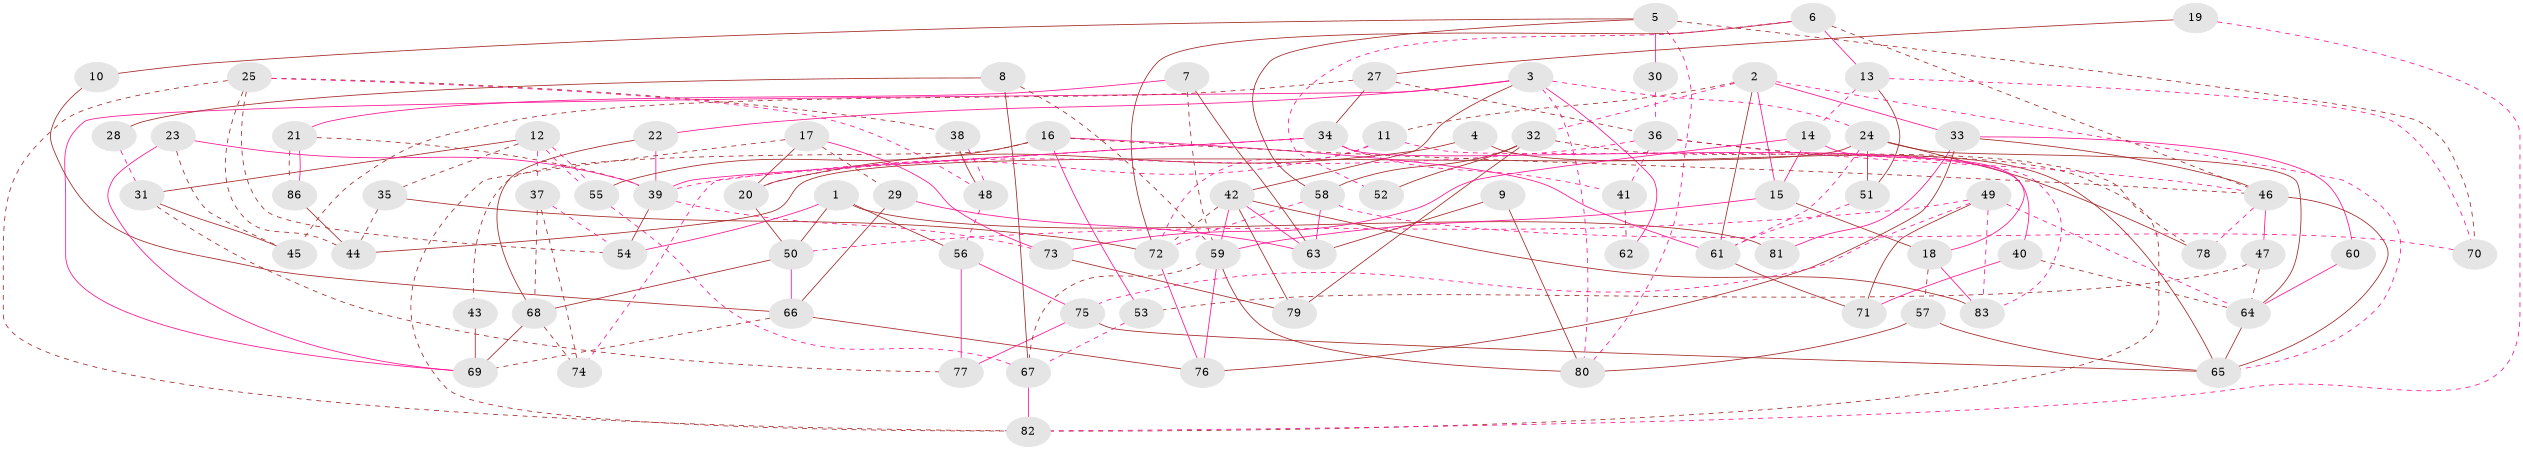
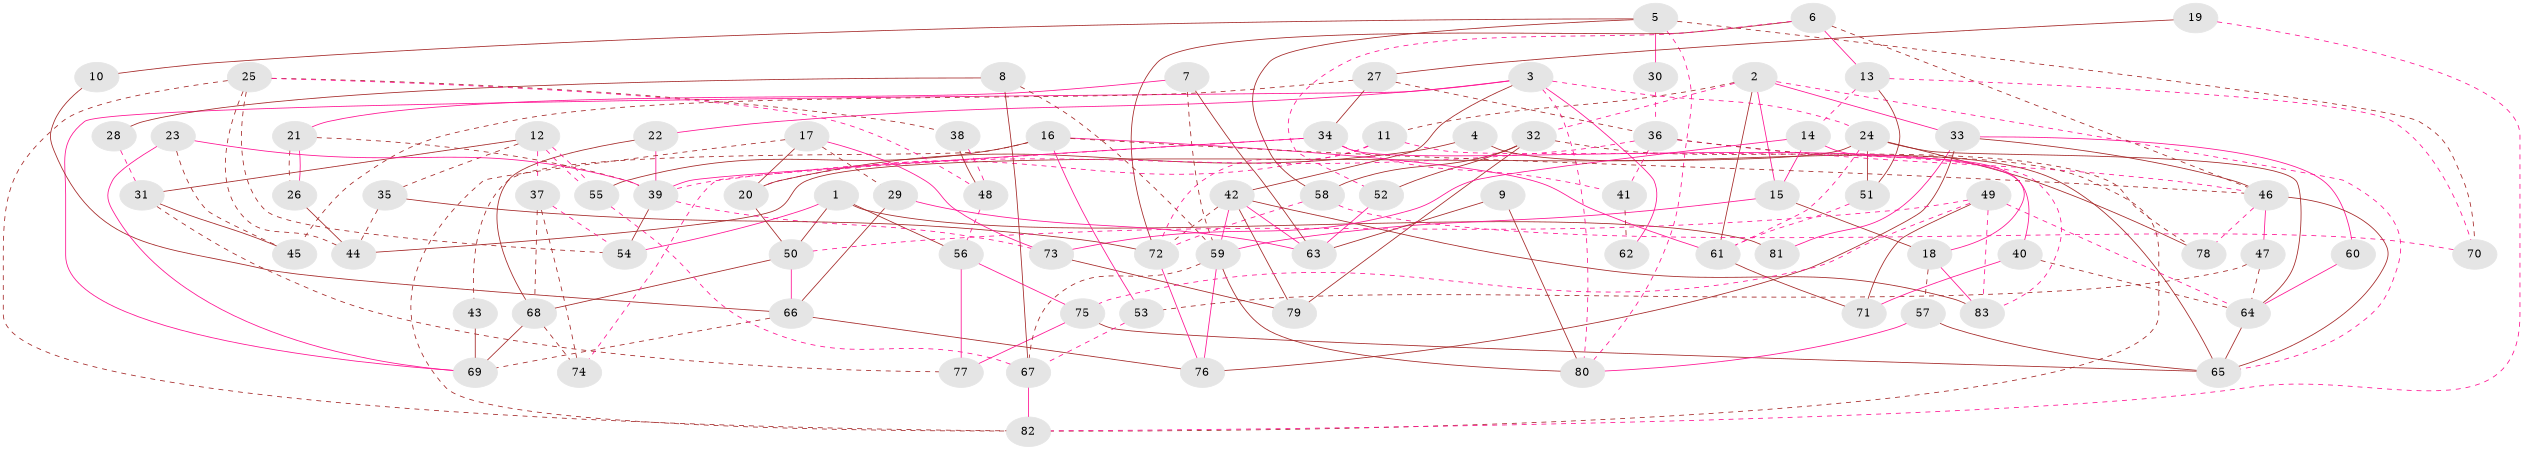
node "86": label "86" -> "26"
edge "58" -- "63": now "52" -- "63"
edge "57" -- "80": color brown -> deeppink
